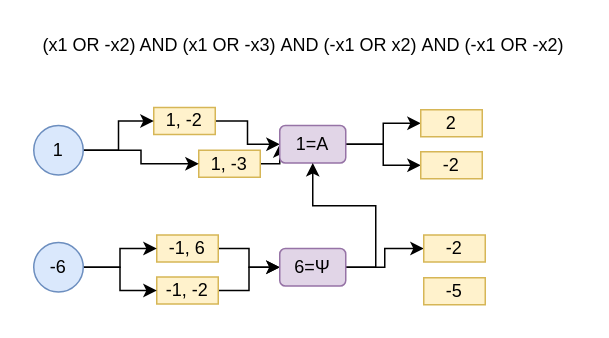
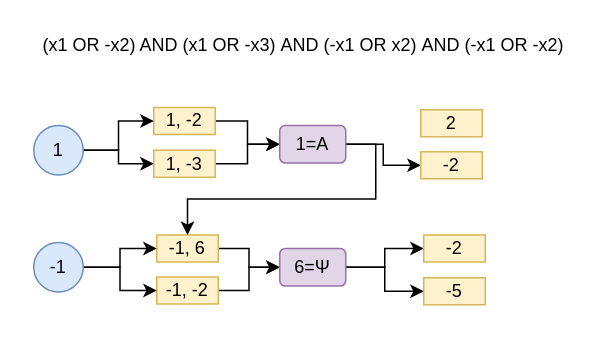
edge "1=A" -> "2": now "1=A" -> "-1, 6"
node "1, -3": moved (230, 164) -> (185, 164)
edge "6=Ψ" -> "1=A": now "6=Ψ" -> "-5"
node "-6": label "-6" -> "-1"
